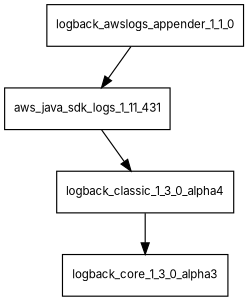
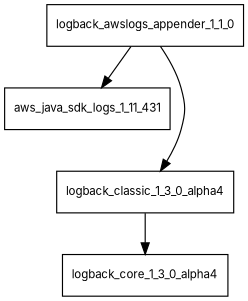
edge "aws_java_sdk_logs_1_11_431" -> "logback_classic_1_3_0_alpha4": now "logback_awslogs_appender_1_1_0" -> "logback_classic_1_3_0_alpha4"
node "logback_core_1_3_0_alpha3": label "logback_core_1_3_0_alpha3" -> "logback_core_1_3_0_alpha4"
